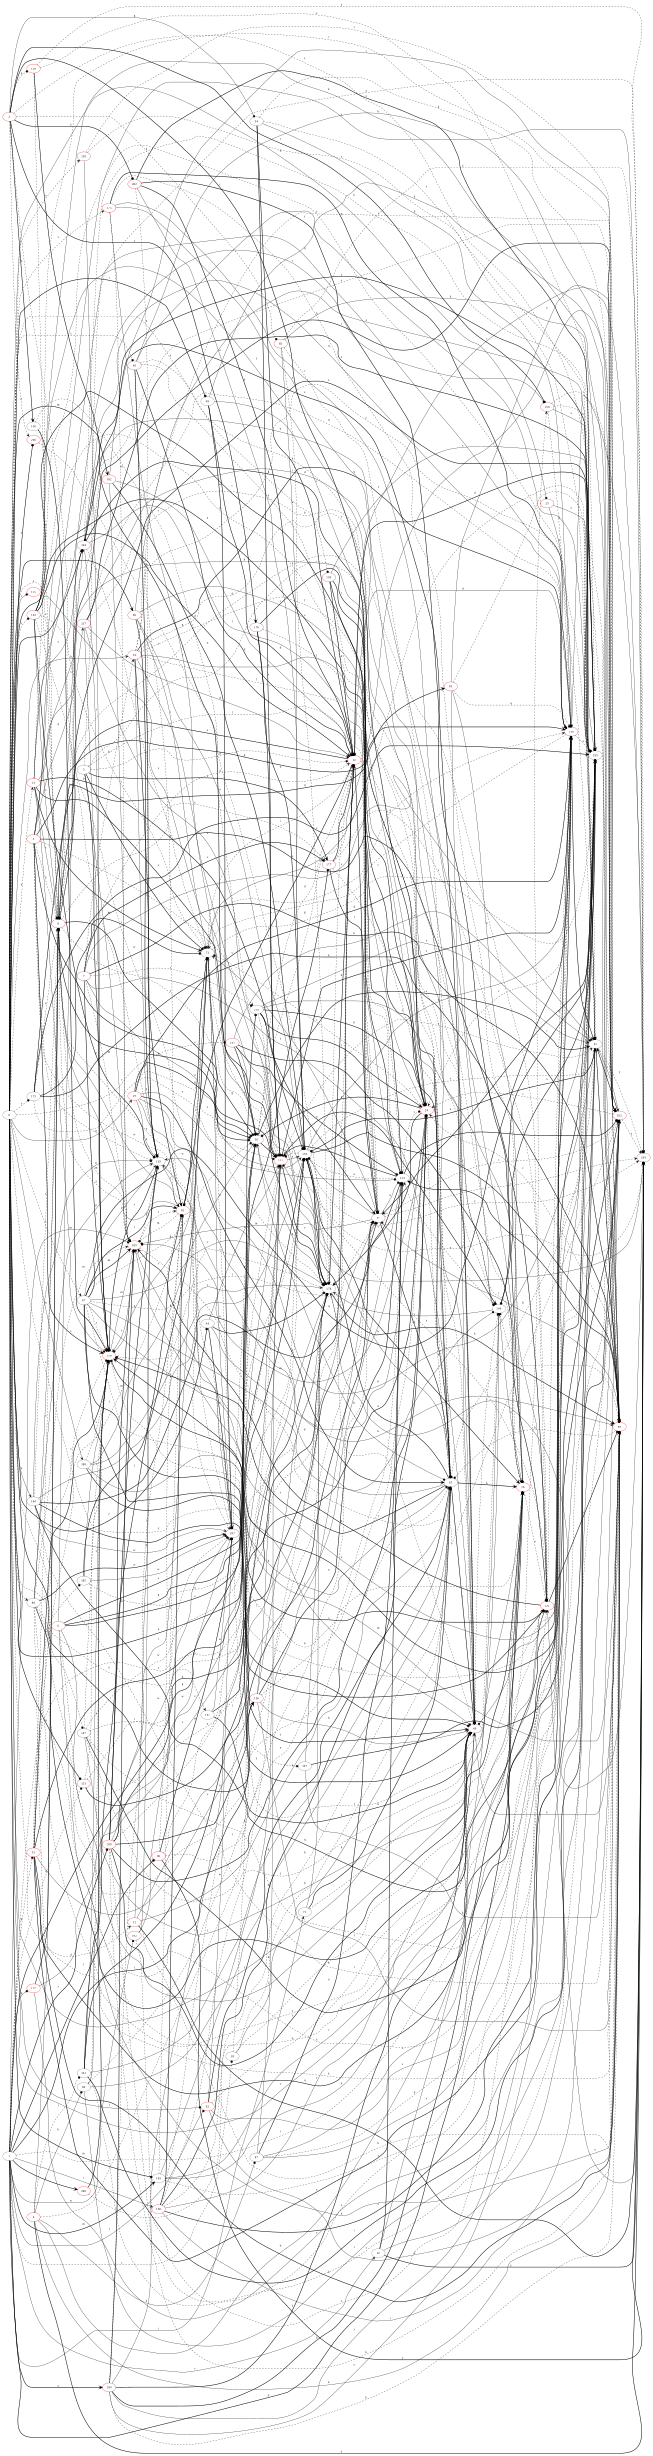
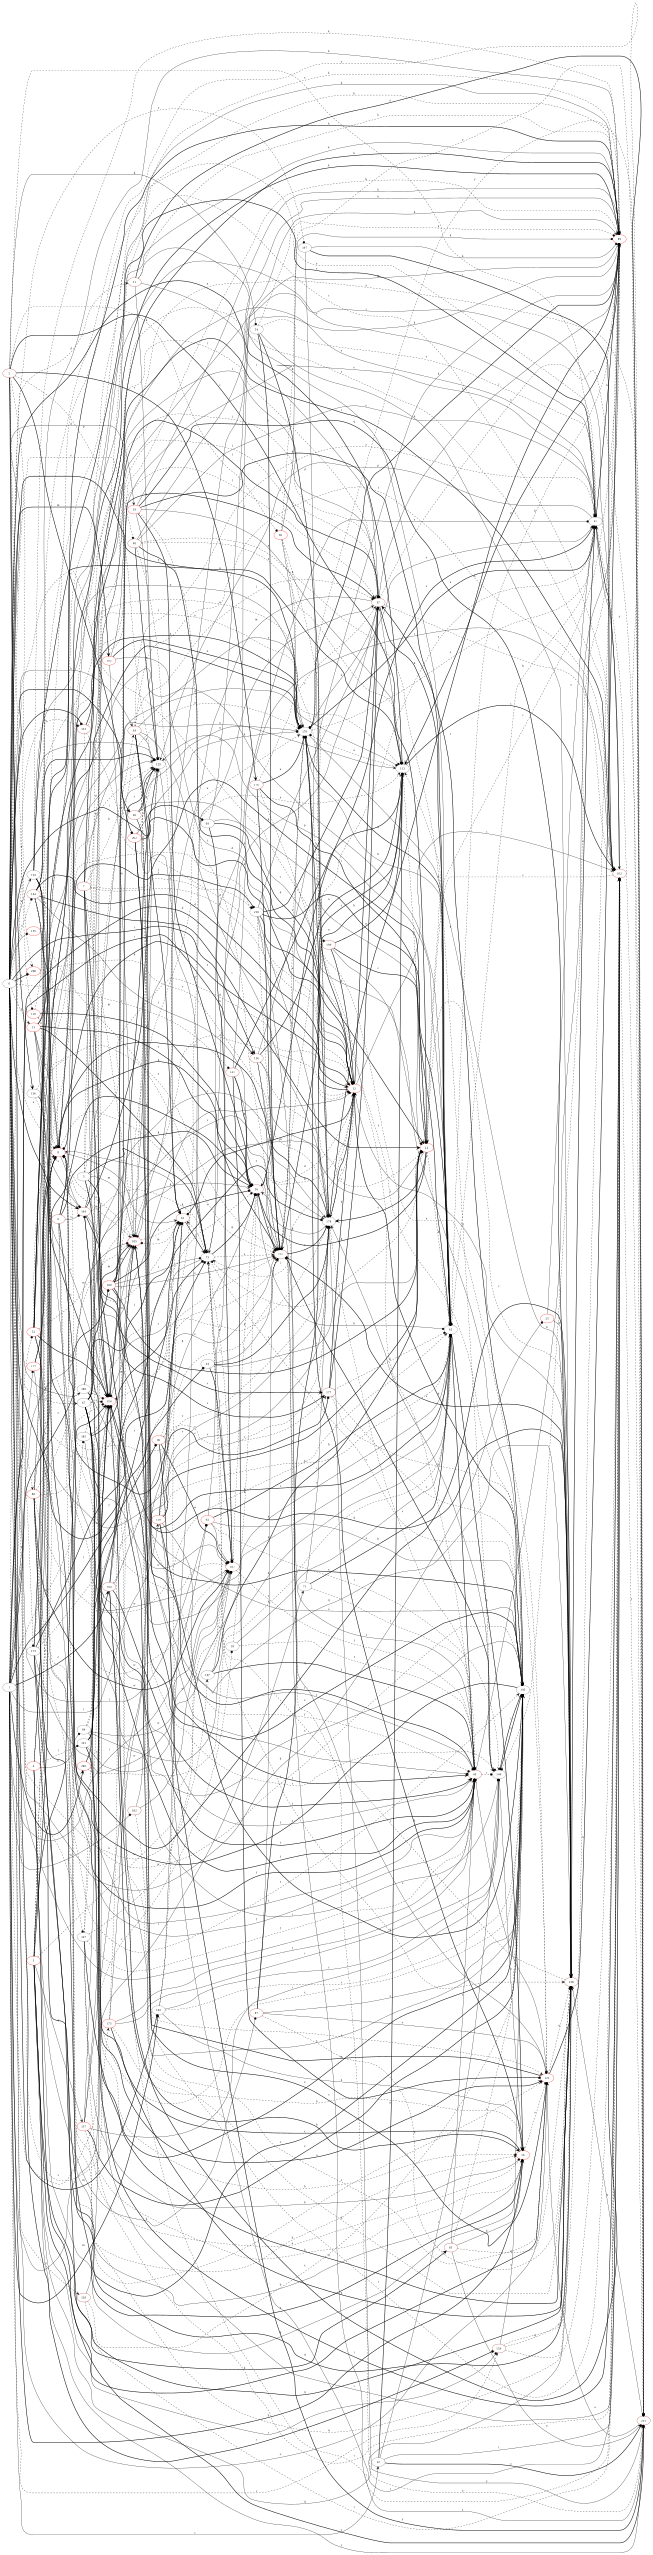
edge "138" -> "195": now "176" -> "195"
edge "29" -> "187": now "173" -> "187"
node "80": color gray40 -> red
edge "204" -> "89": removed, label "k"
